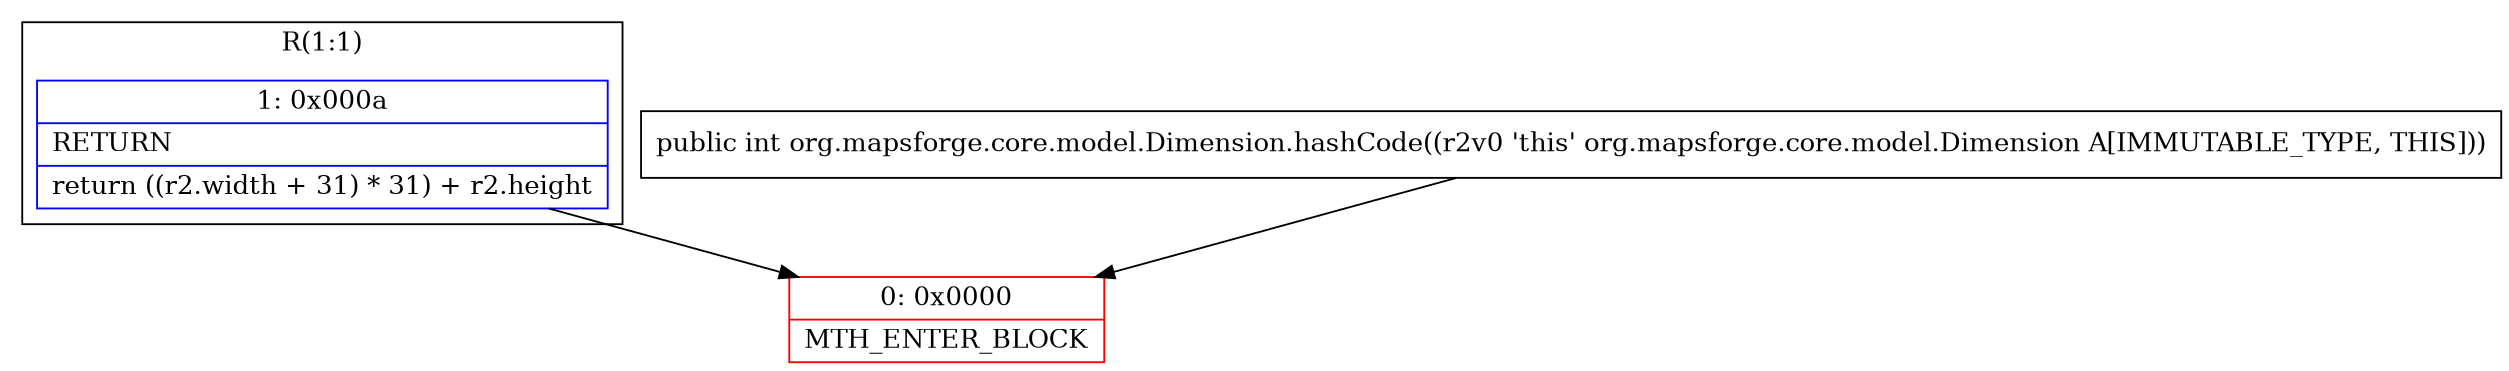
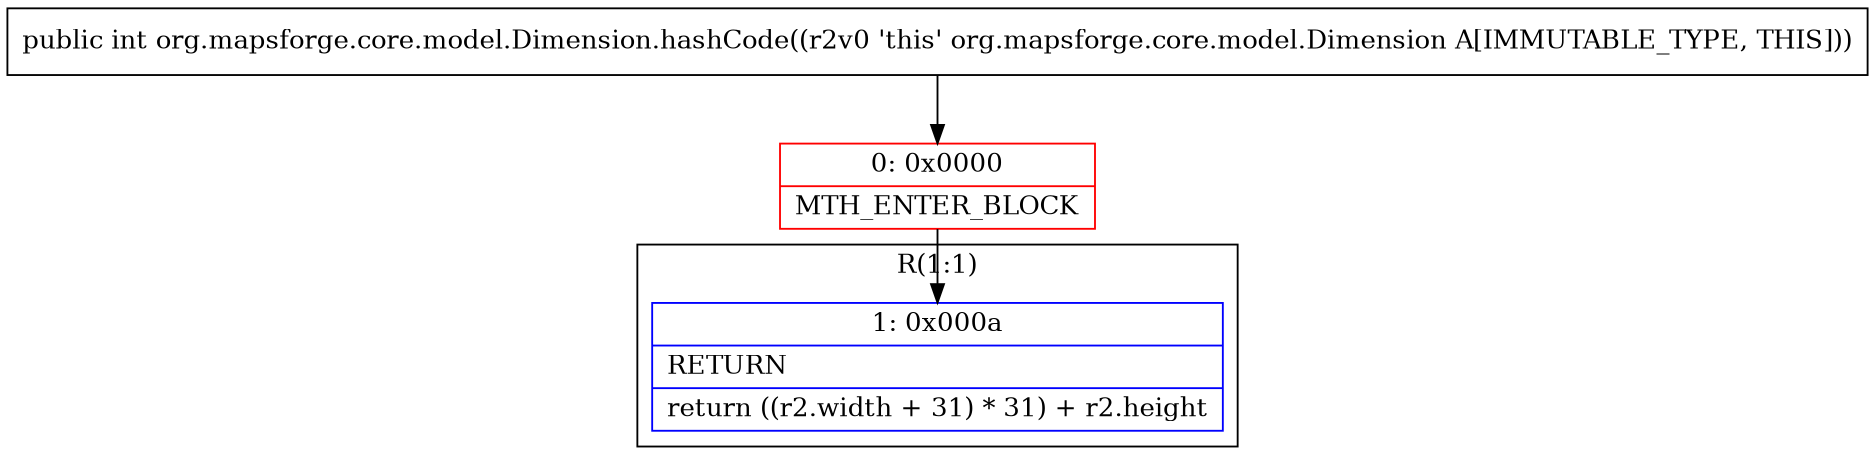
edge "1: 0x000a" -> "0: 0x0000": reversed
